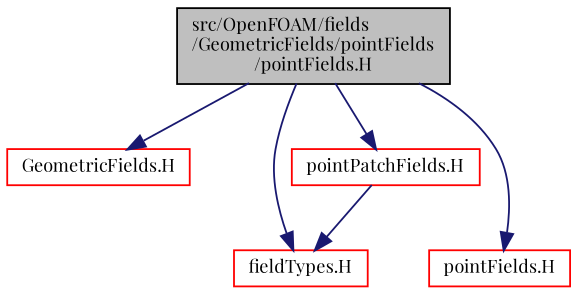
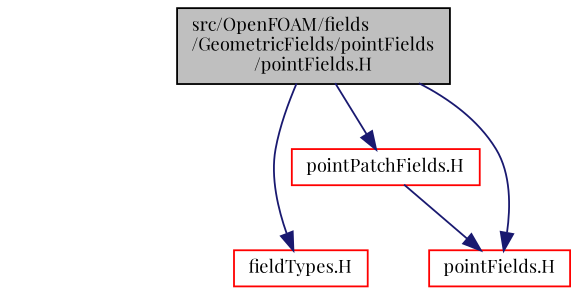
node "GeometricFields.H": removed
edge "pointPatchFields.H" -> "fieldTypes.H": now "pointPatchFields.H" -> "pointFields.H"
